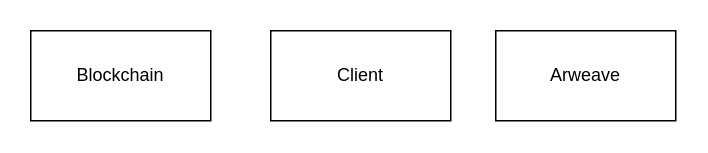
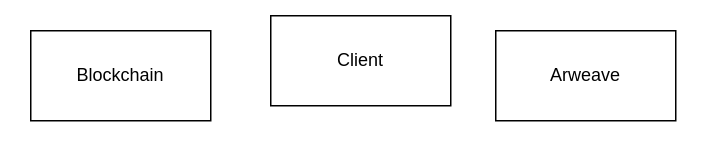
node "Client": moved (361, 76) -> (361, 61)
